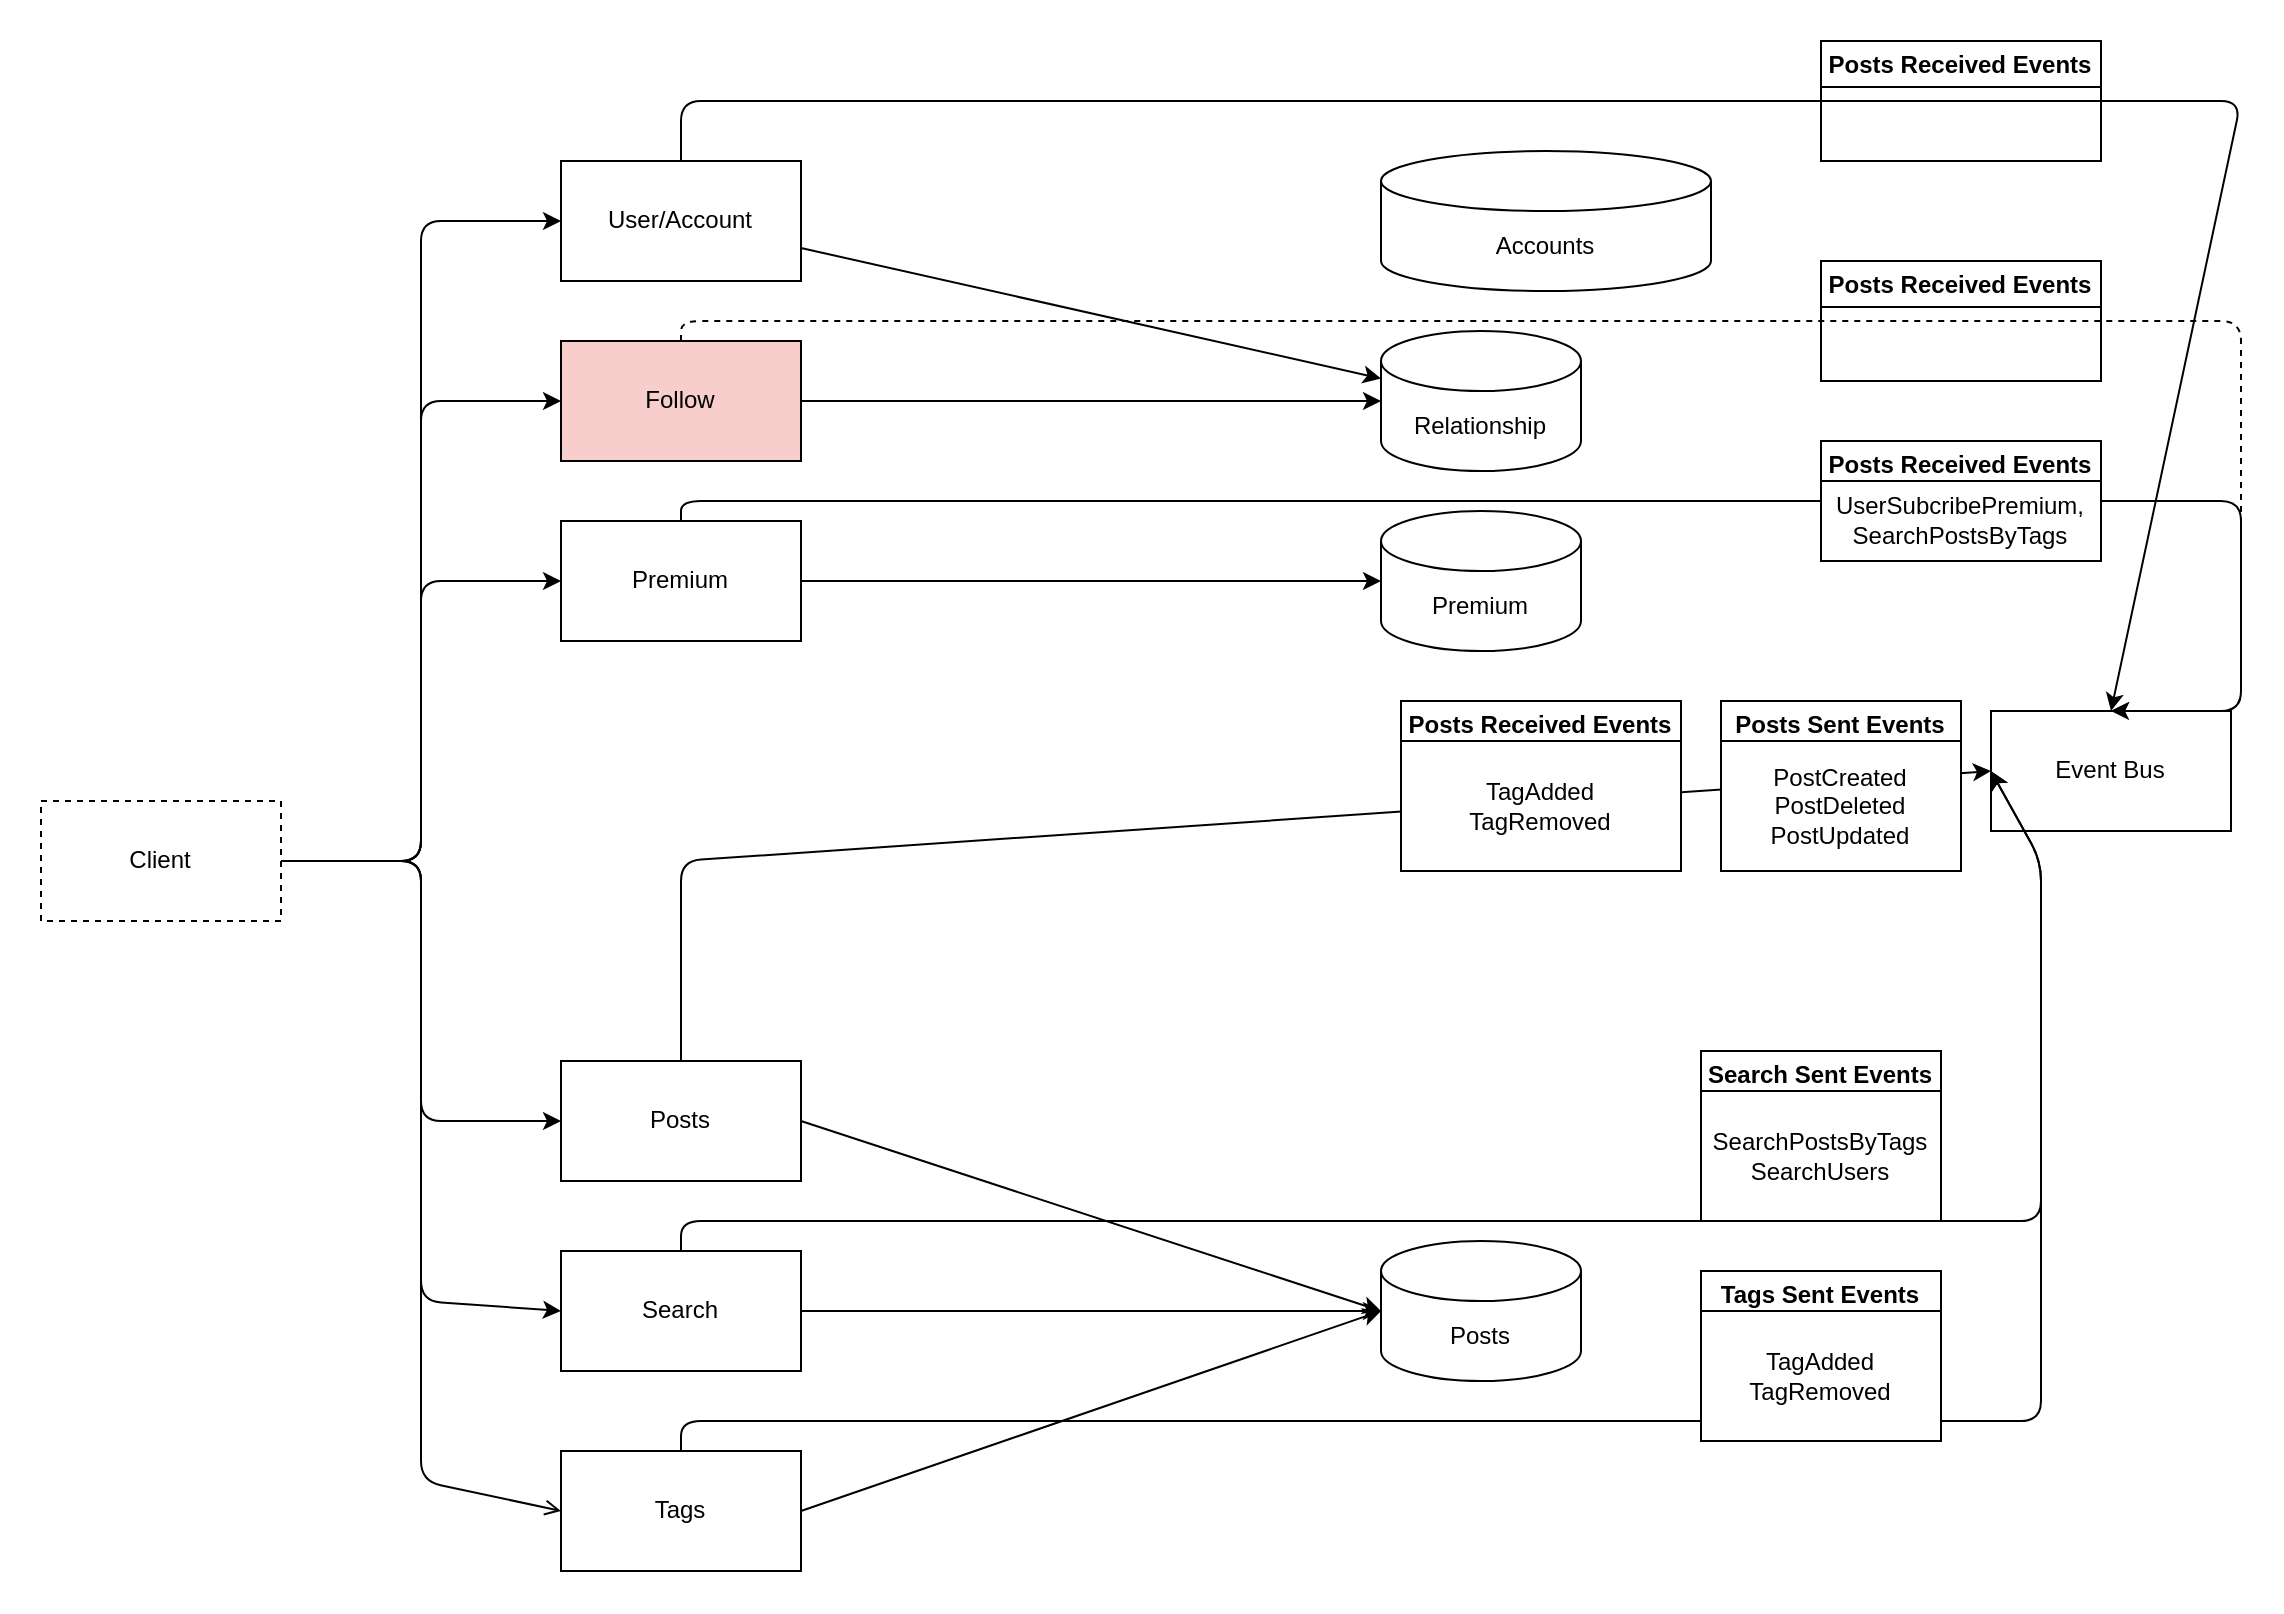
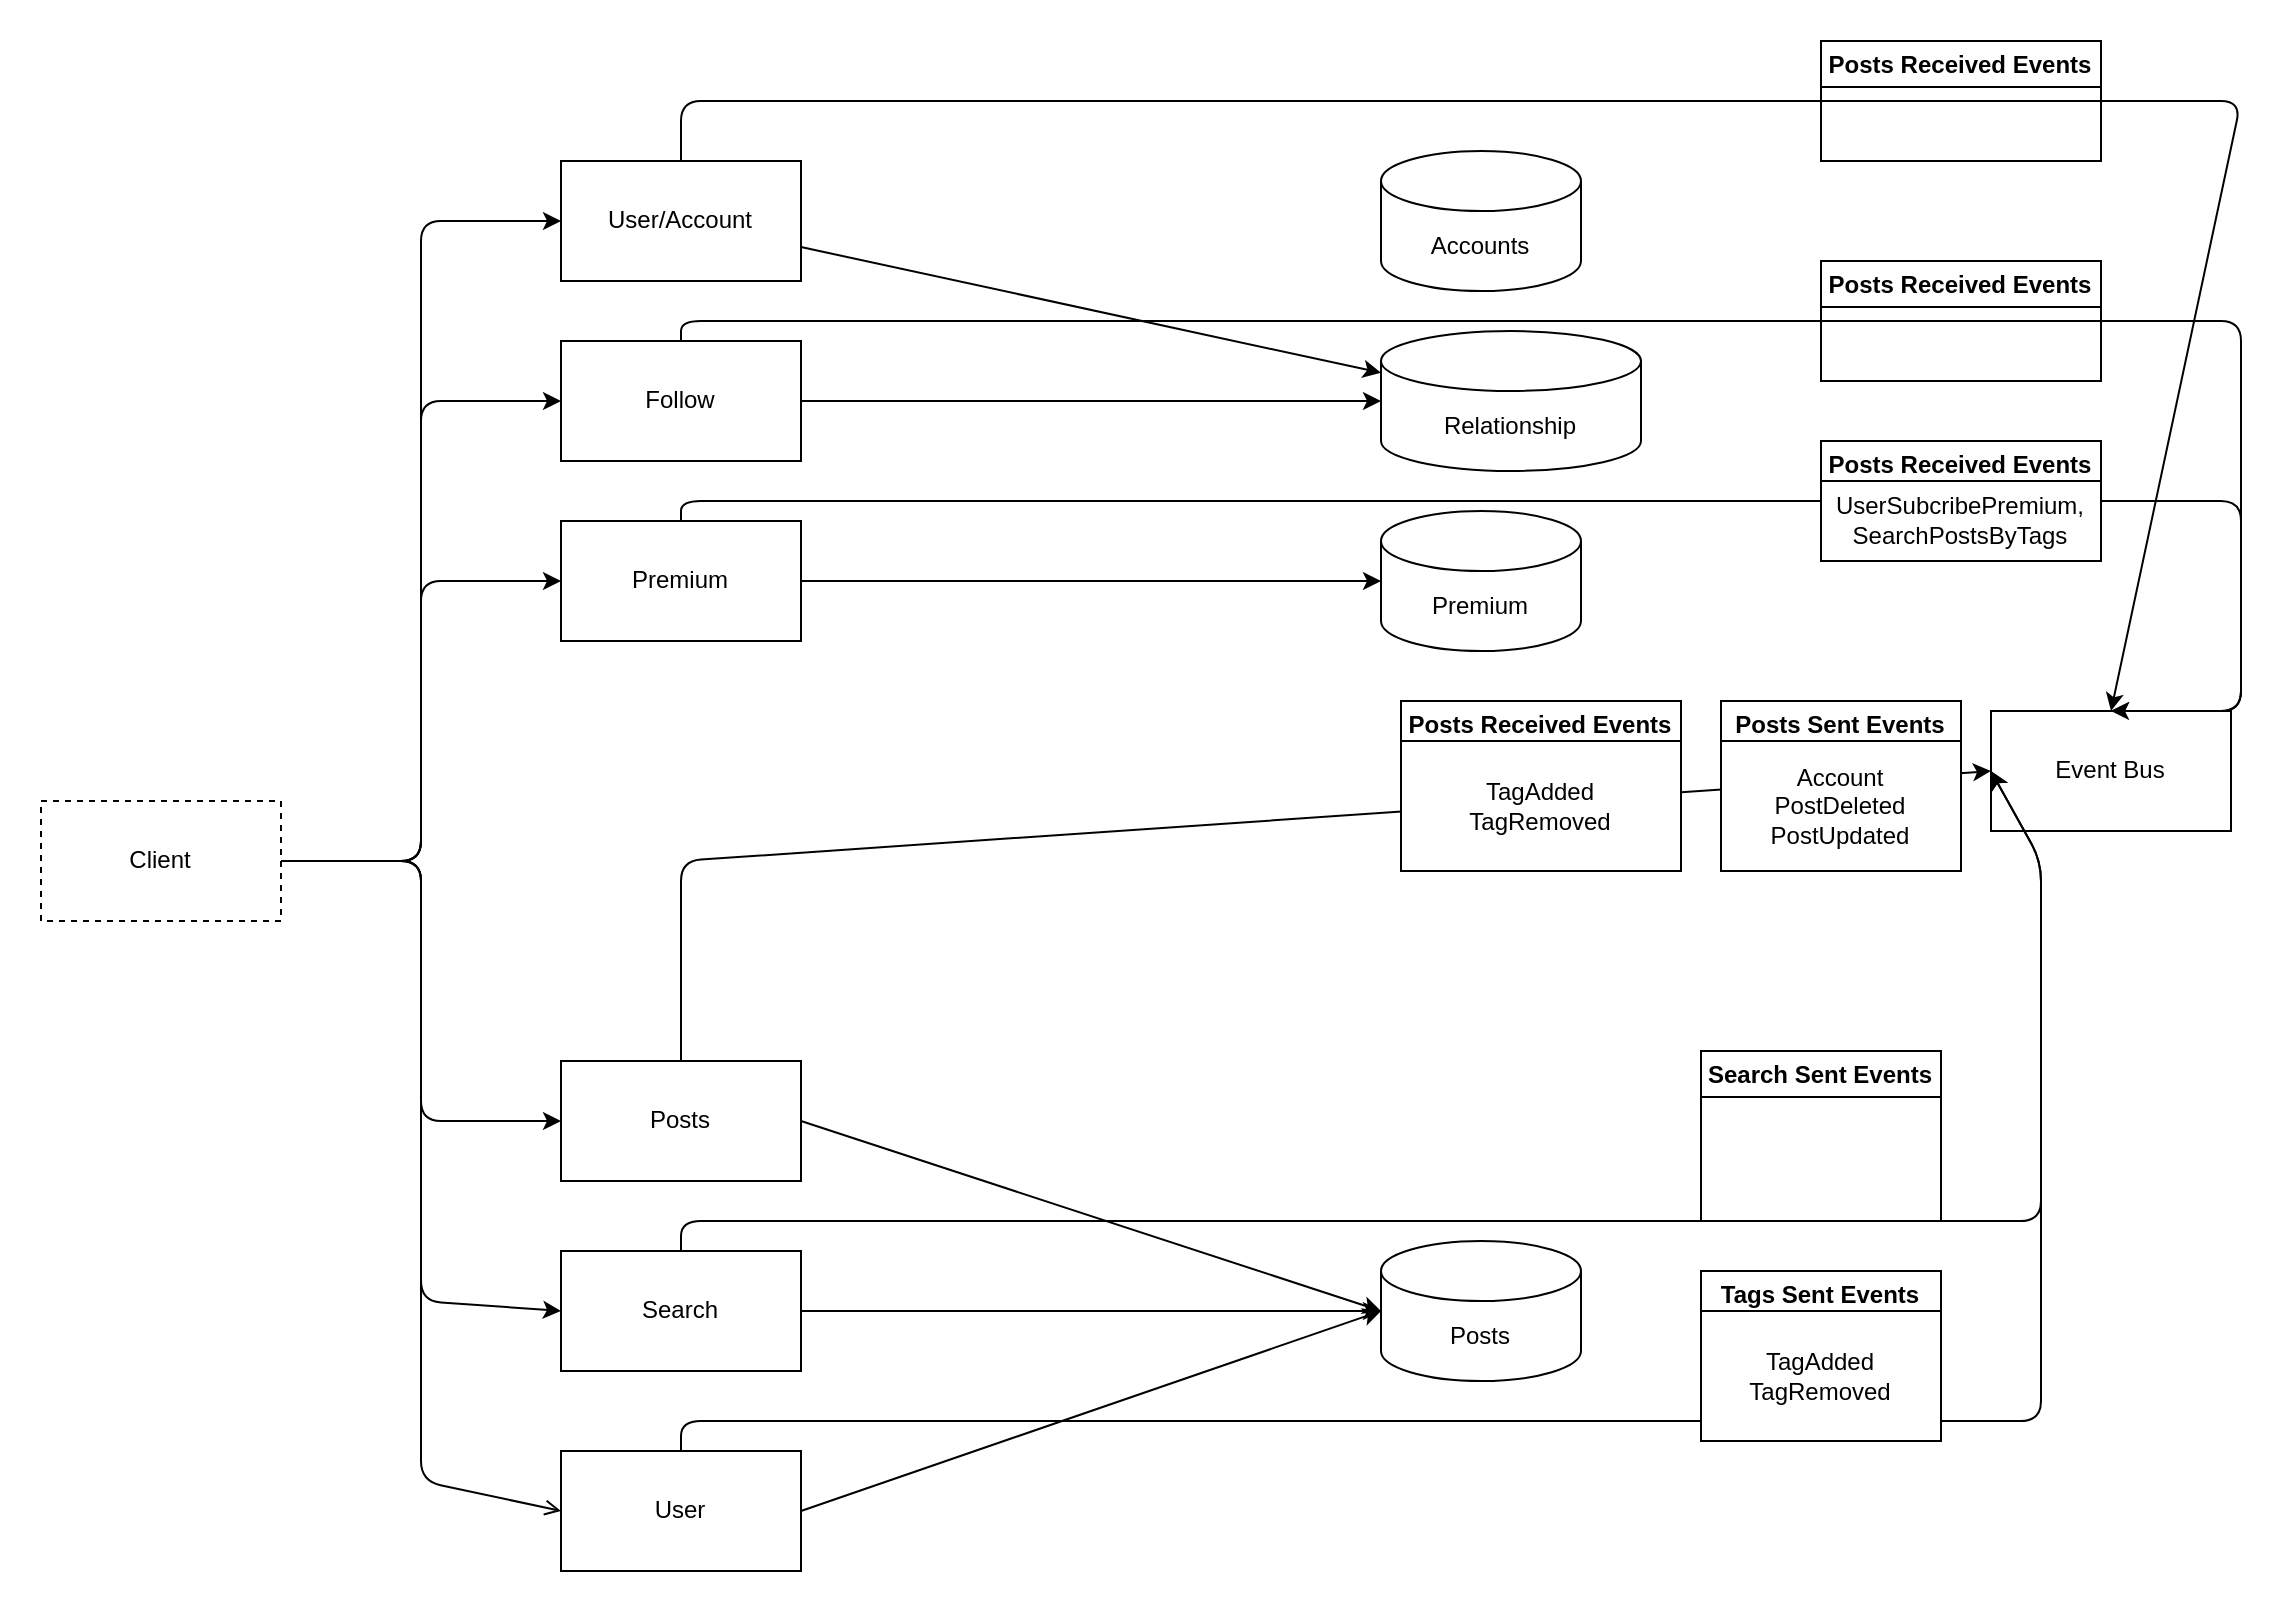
node "Accounts": size 330x140 -> 200x140
edge "Follow" -> "Event Bus": style dashed -> solid
node "Follow": fillcolor #f8cecc -> #ffffff
node "Relationship": size 200x140 -> 260x140
node "PostCreated PostDeleted PostUpdated": label "PostCreated PostDeleted PostUpdated" -> "Account PostDeleted PostUpdated"
node "SearchPostsByTags SearchUsers": removed
node "Tags": label "Tags" -> "User"
